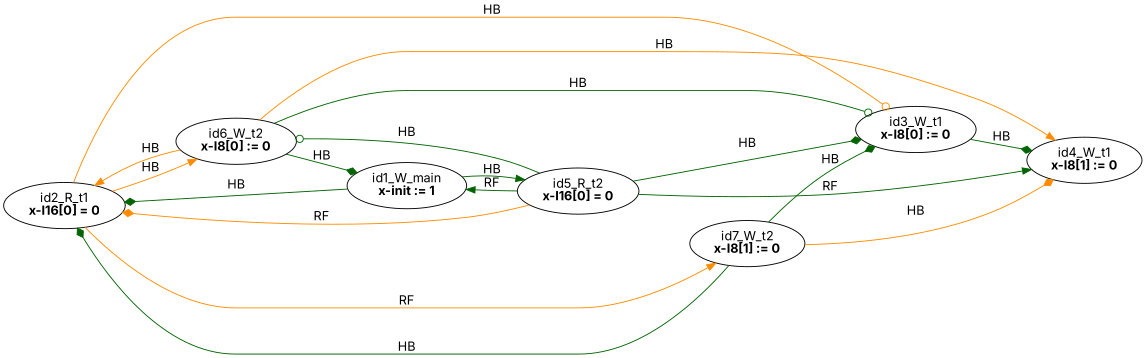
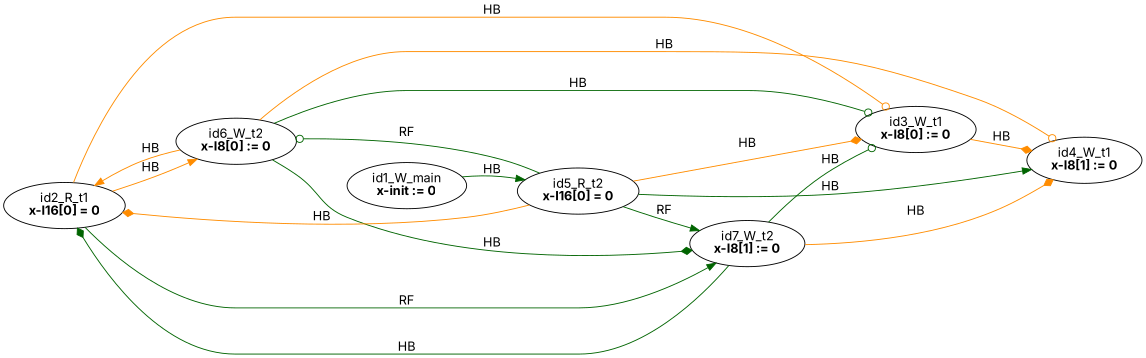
edge "id6_W_t2" -> "id4_W_t1": arrowhead normal -> odot
edge "id5_R_t2" -> "id6_W_t2": label "HB" -> "RF"
edge "id3_W_t1" -> "id4_W_t1": color darkgreen -> darkorange
edge "id5_R_t2" -> "id3_W_t1": color darkgreen -> darkorange
edge "id6_W_t2" -> "id1_W_main": now "id6_W_t2" -> "id7_W_t2"
edge "id7_W_t2" -> "id3_W_t1": arrowhead diamond -> odot
edge "id5_R_t2" -> "id4_W_t1": label "RF" -> "HB"
node "id1_W_main": text "x-init := 1" -> "x-init := 0"
edge "id5_R_t2" -> "id1_W_main": now "id5_R_t2" -> "id7_W_t2"
edge "id1_W_main" -> "id2_R_t1": removed, label "HB"
edge "id5_R_t2" -> "id2_R_t1": label "RF" -> "HB"
edge "id2_R_t1" -> "id7_W_t2": color darkorange -> darkgreen
